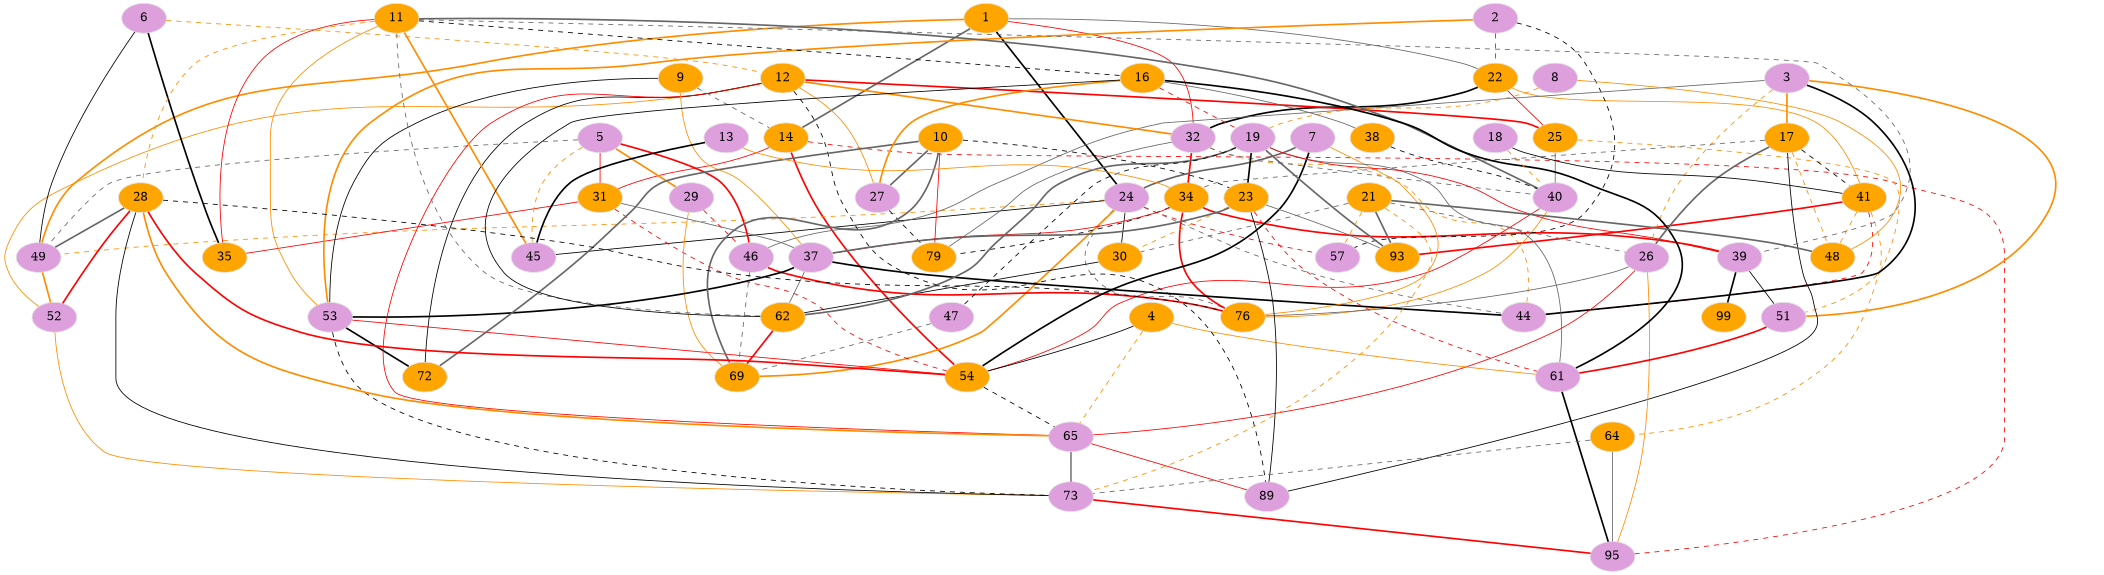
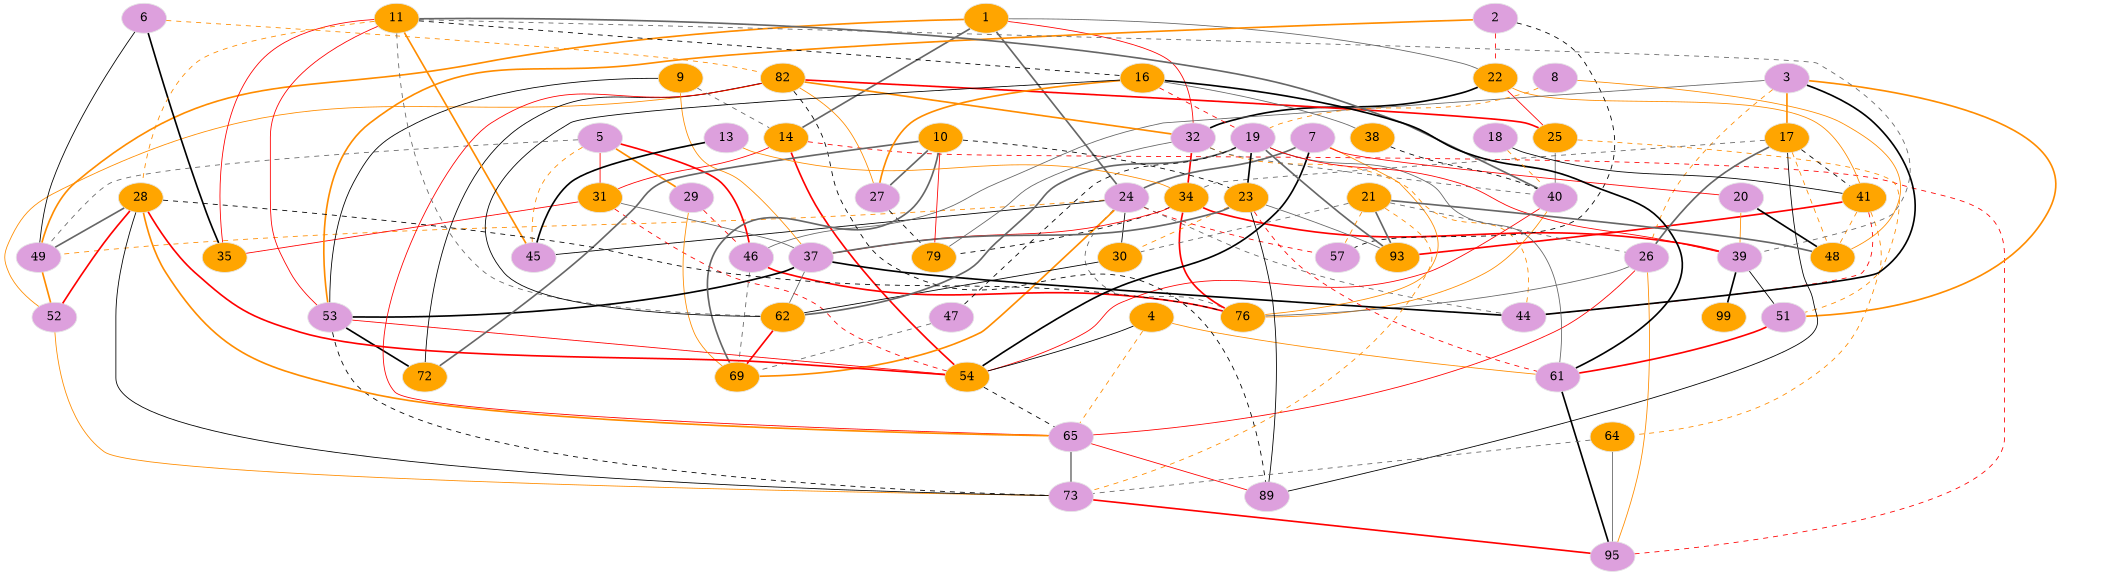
node "12": label "12" -> "82"
edge "1" -- "24": color black -> gray40
edge "11" -- "53": color darkorange -> red
node "20": added
